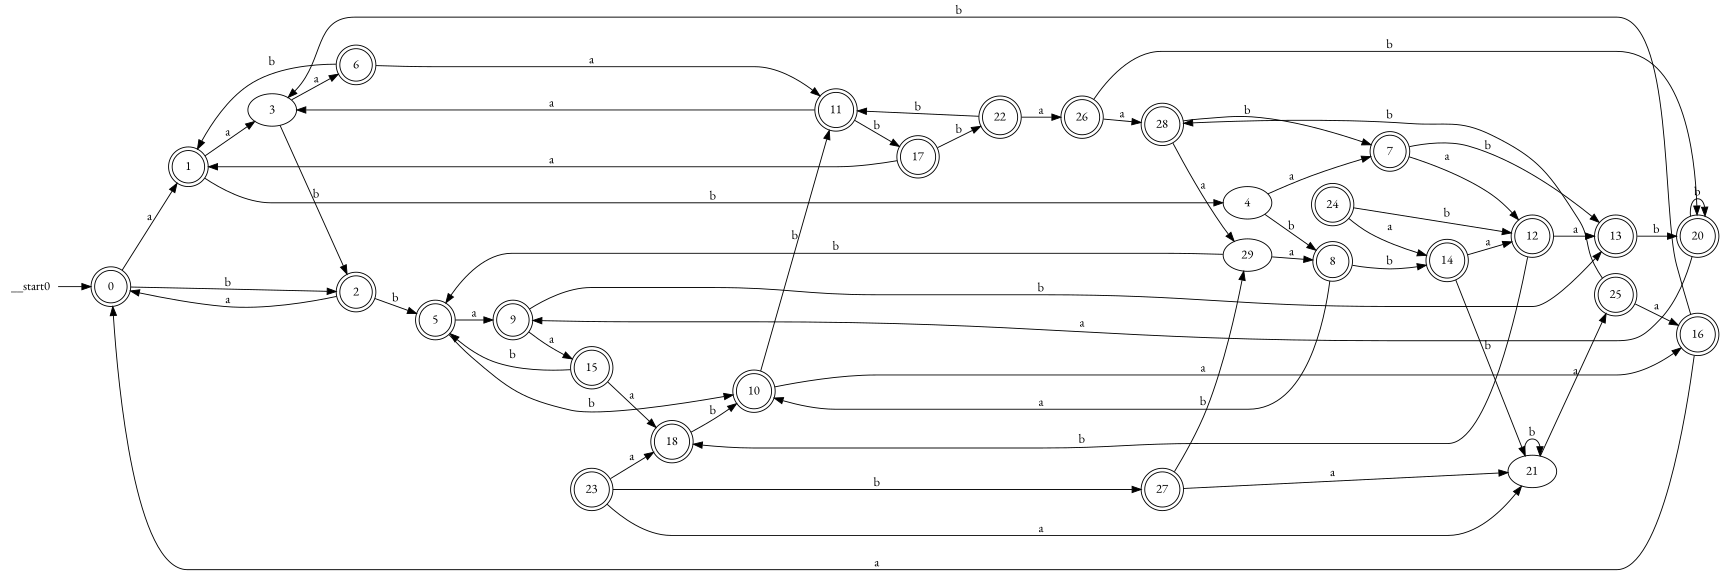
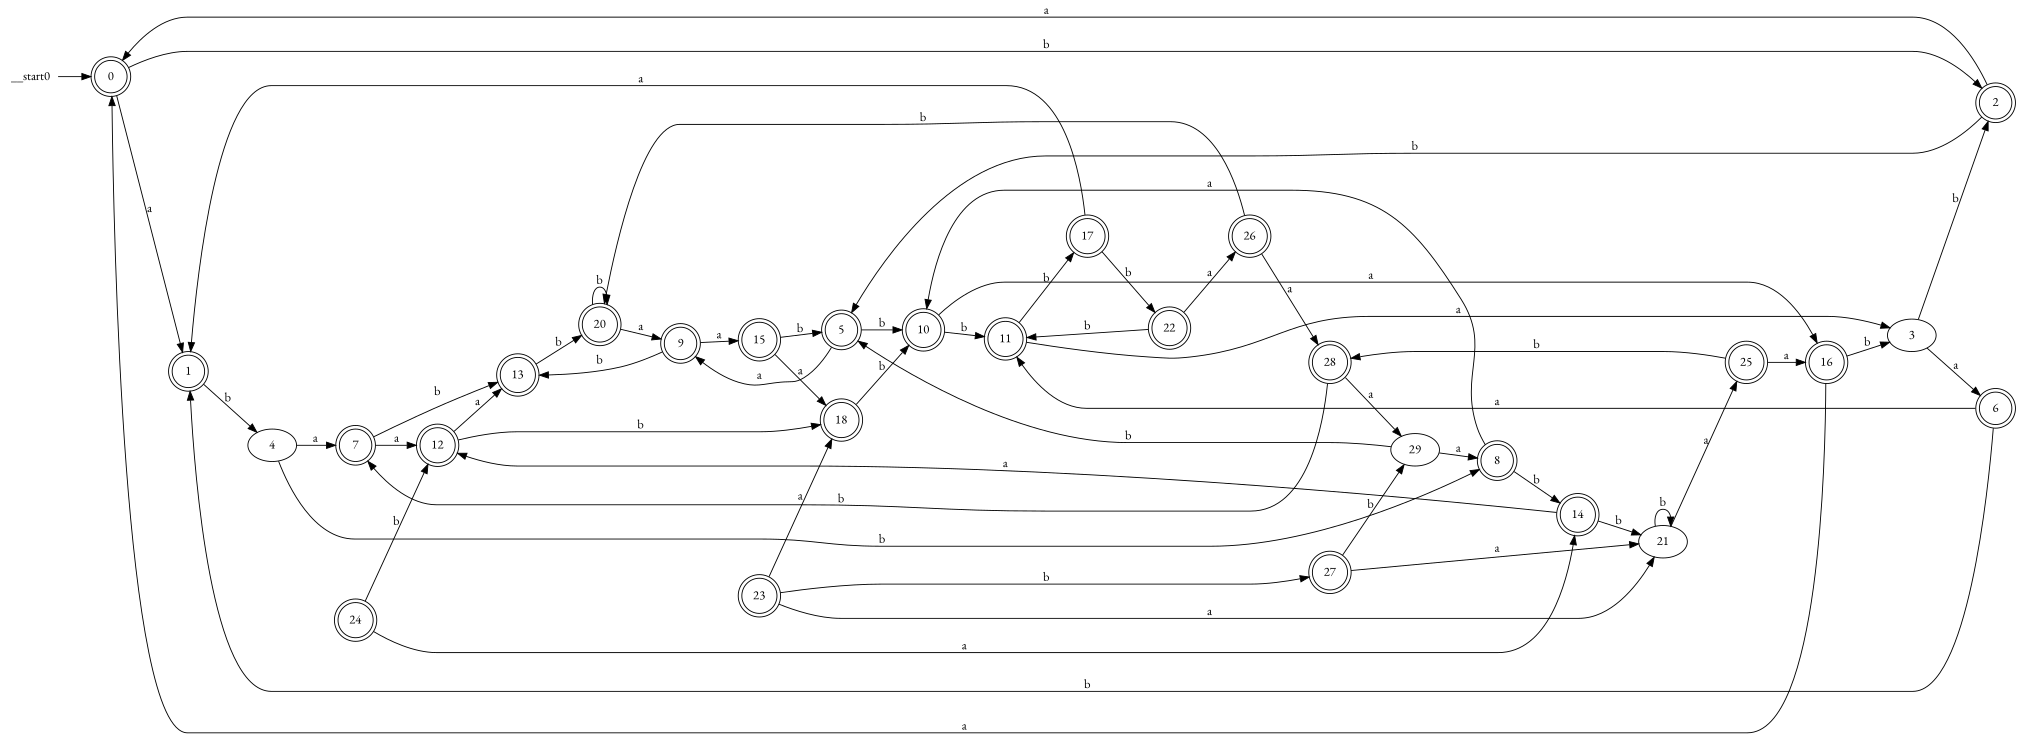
edge "1" -> "3": removed, label "a"
